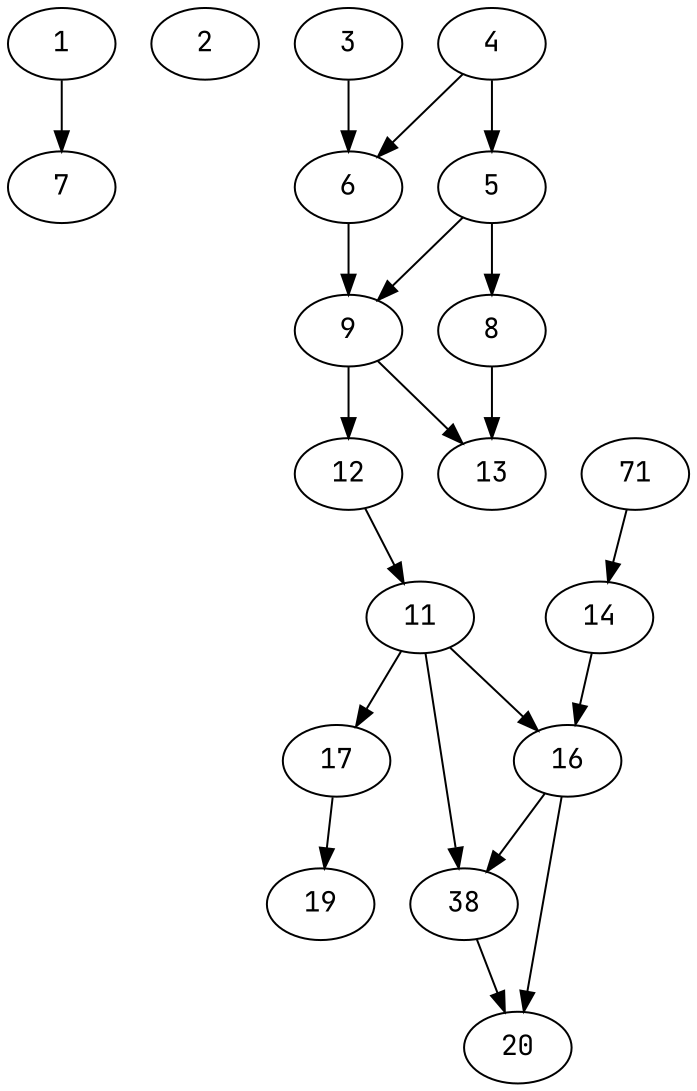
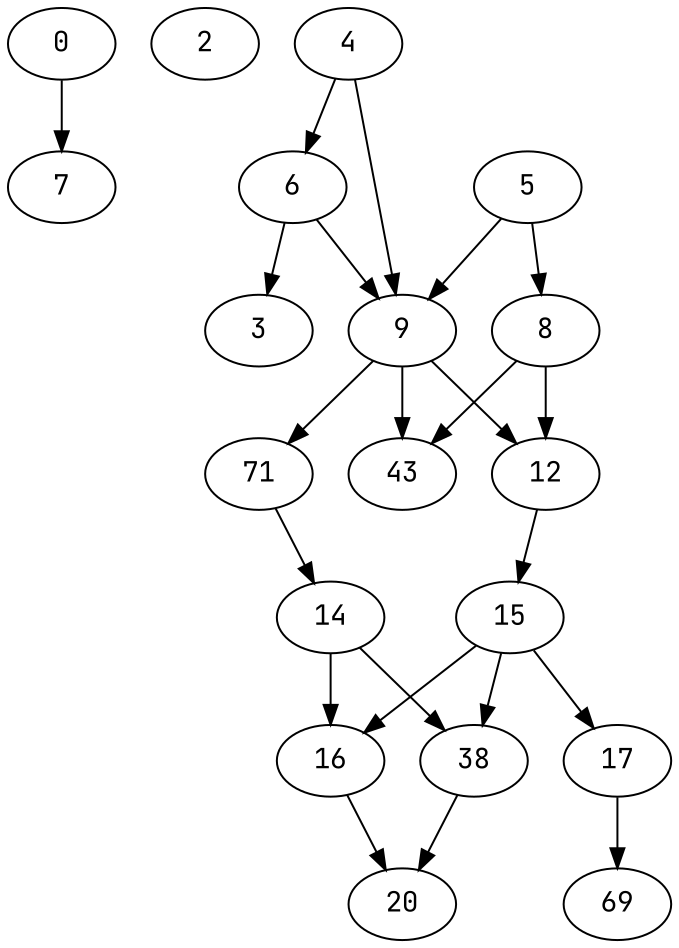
node "1": label "1" -> "0"
edge "3" -> "6": reversed
edge "4" -> "5": now "4" -> "9"
edge "8" -> "12": added
edge "9" -> "71": added
node "13": label "13" -> "43"
node "11": label "11" -> "15"
edge "16" -> "38": now "14" -> "38"
node "19": label "19" -> "69"
